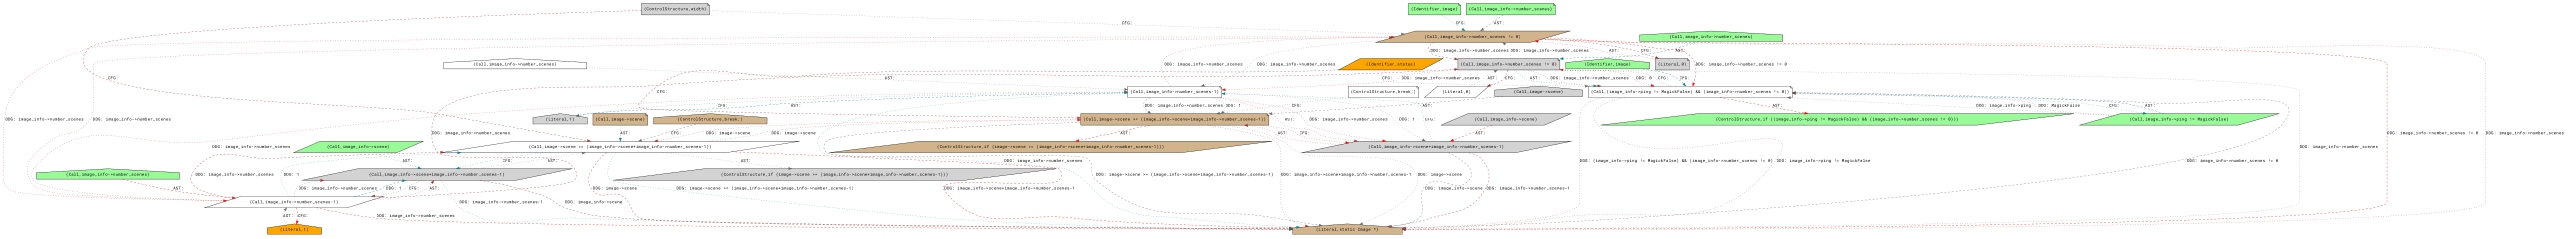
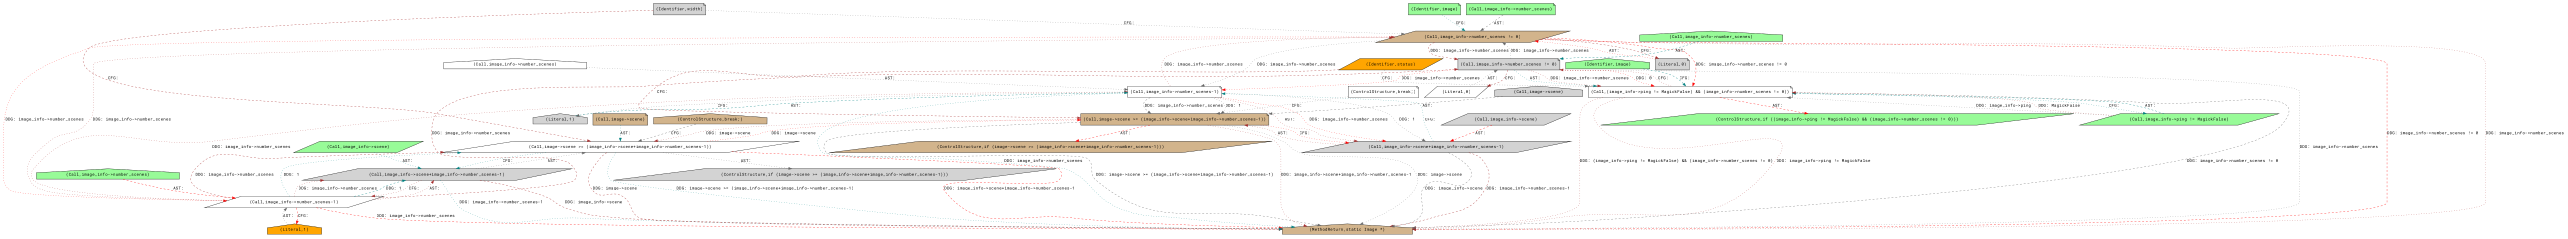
node "(ControlStructure,width)": label "(ControlStructure,width)" -> "(Identifier,width)"
node "(Literal,static Image *)": label "(Literal,static Image *)" -> "(MethodReturn,static Image *)"
